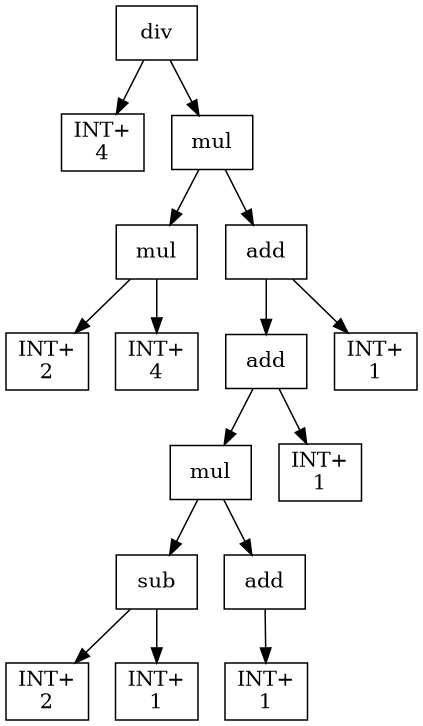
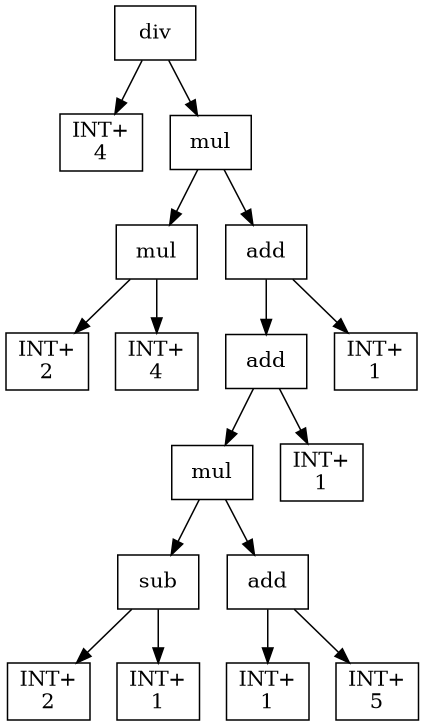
node "INT+ 5": added
